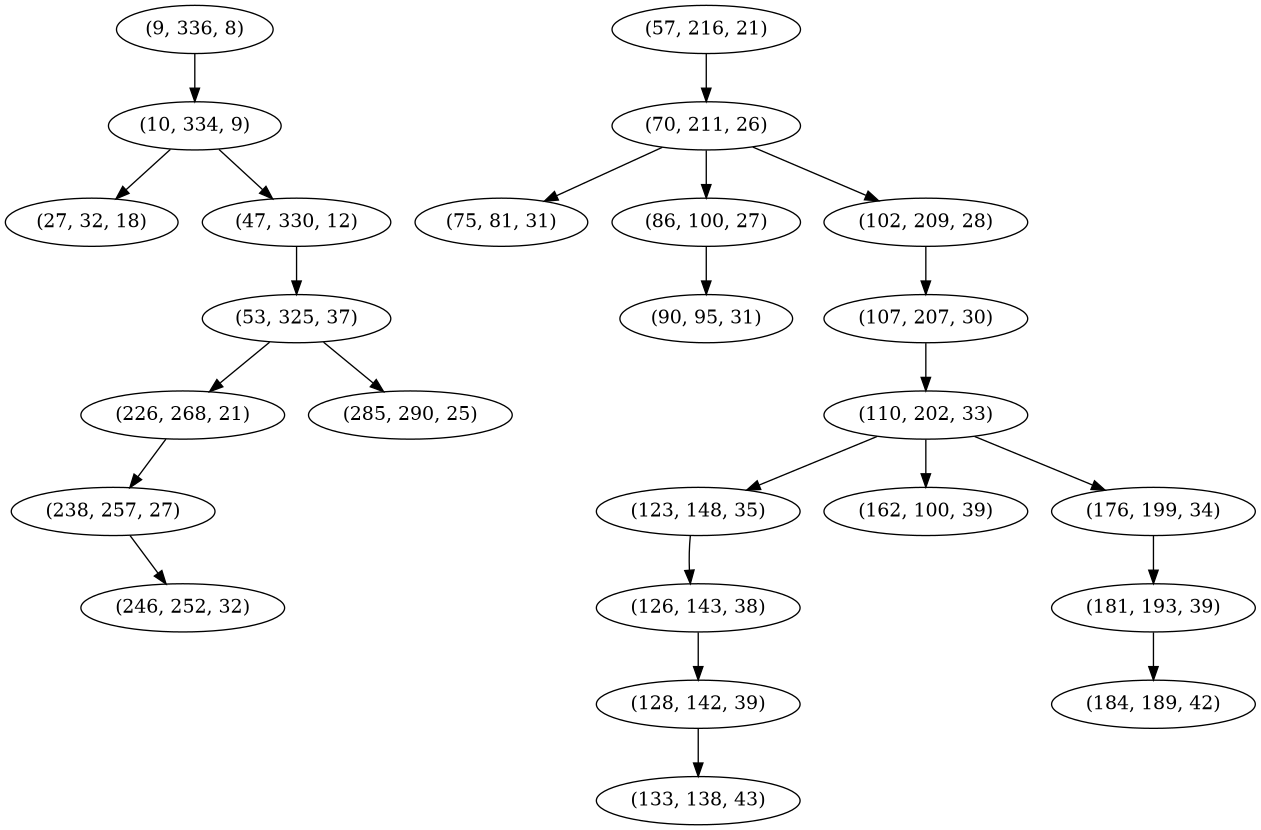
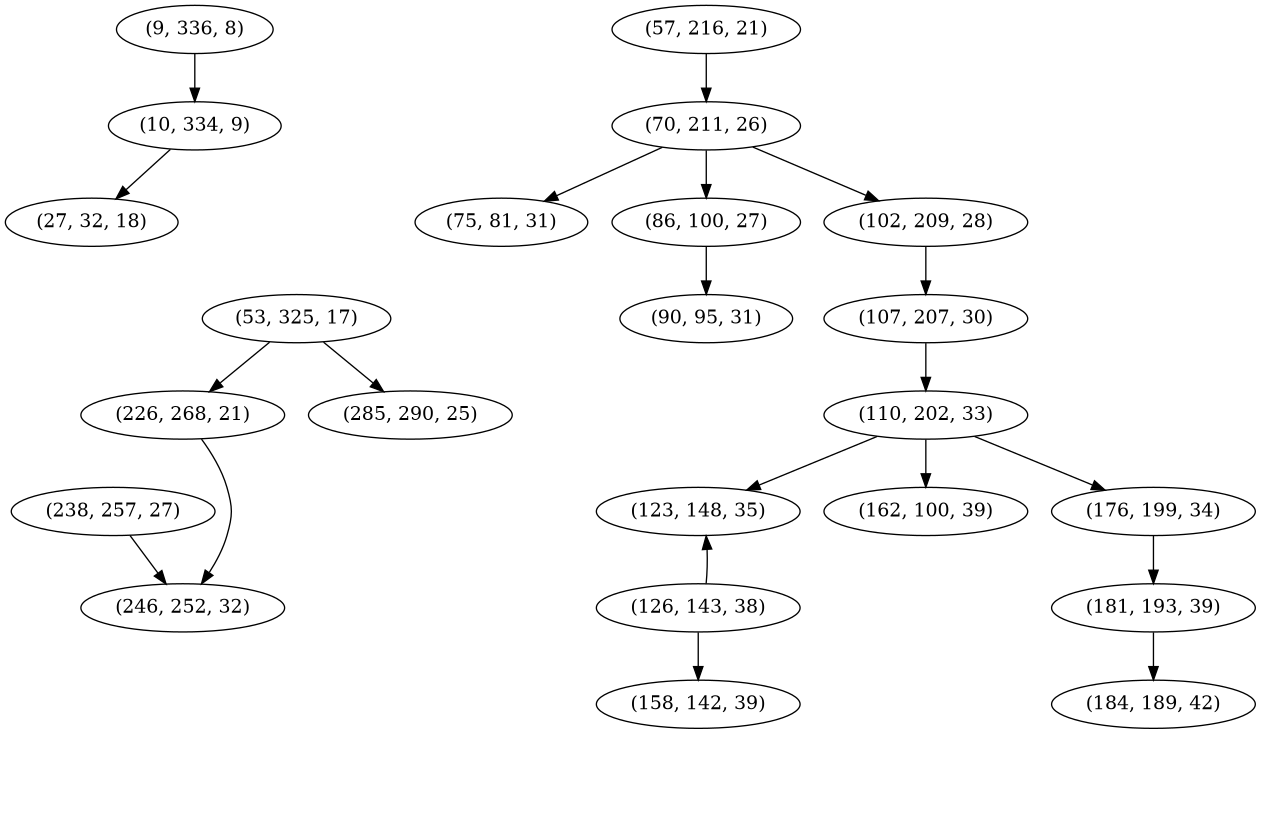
node "(47, 330, 12)": removed
node "(53, 325, 37)": label "(53, 325, 37)" -> "(53, 325, 17)"
edge "(226, 268, 21)" -> "(238, 257, 27)": now "(226, 268, 21)" -> "(246, 252, 32)"
edge "(123, 148, 35)" -> "(126, 143, 38)": reversed
node "(128, 142, 39)": label "(128, 142, 39)" -> "(158, 142, 39)"
node "(133, 138, 43)": removed
